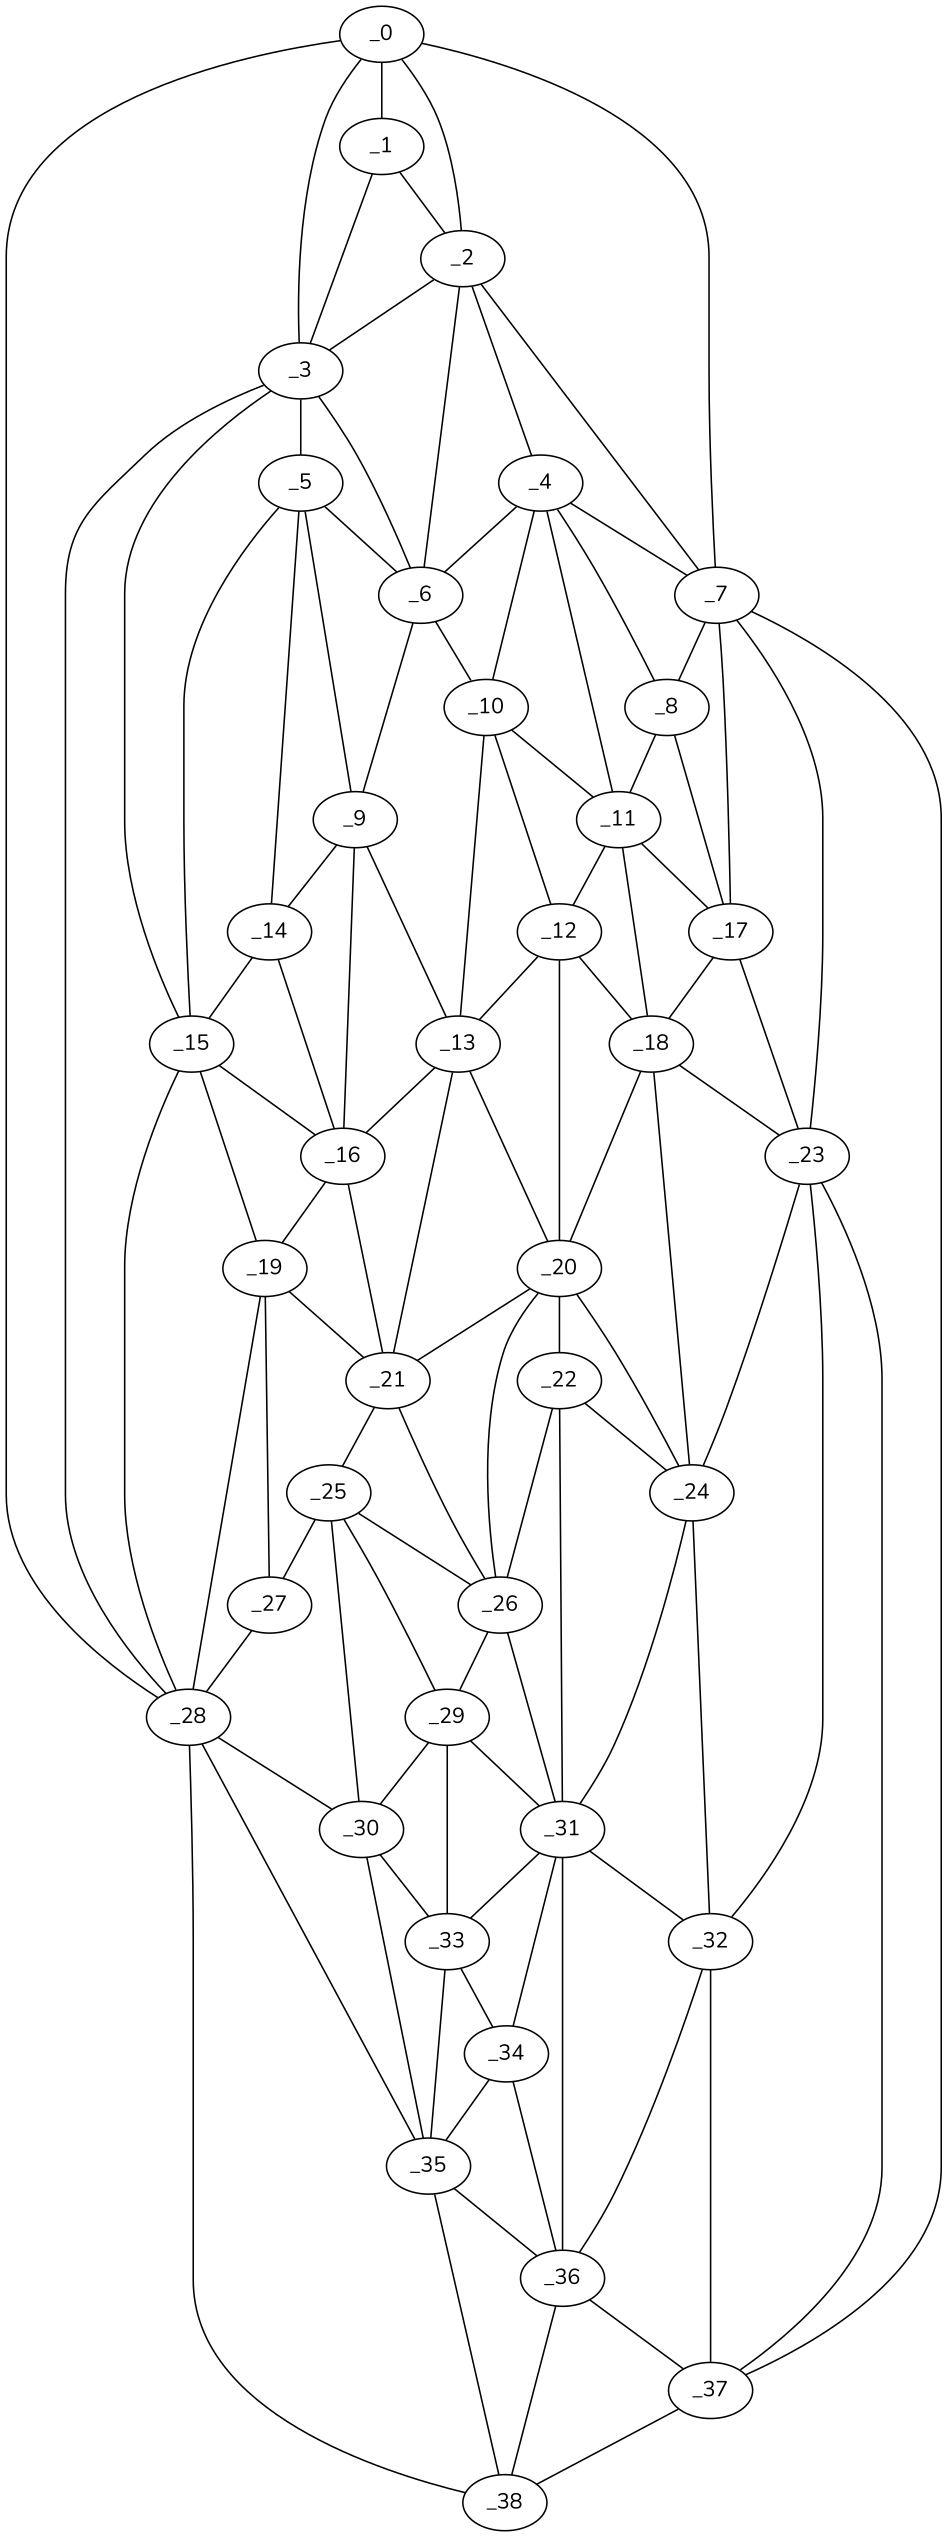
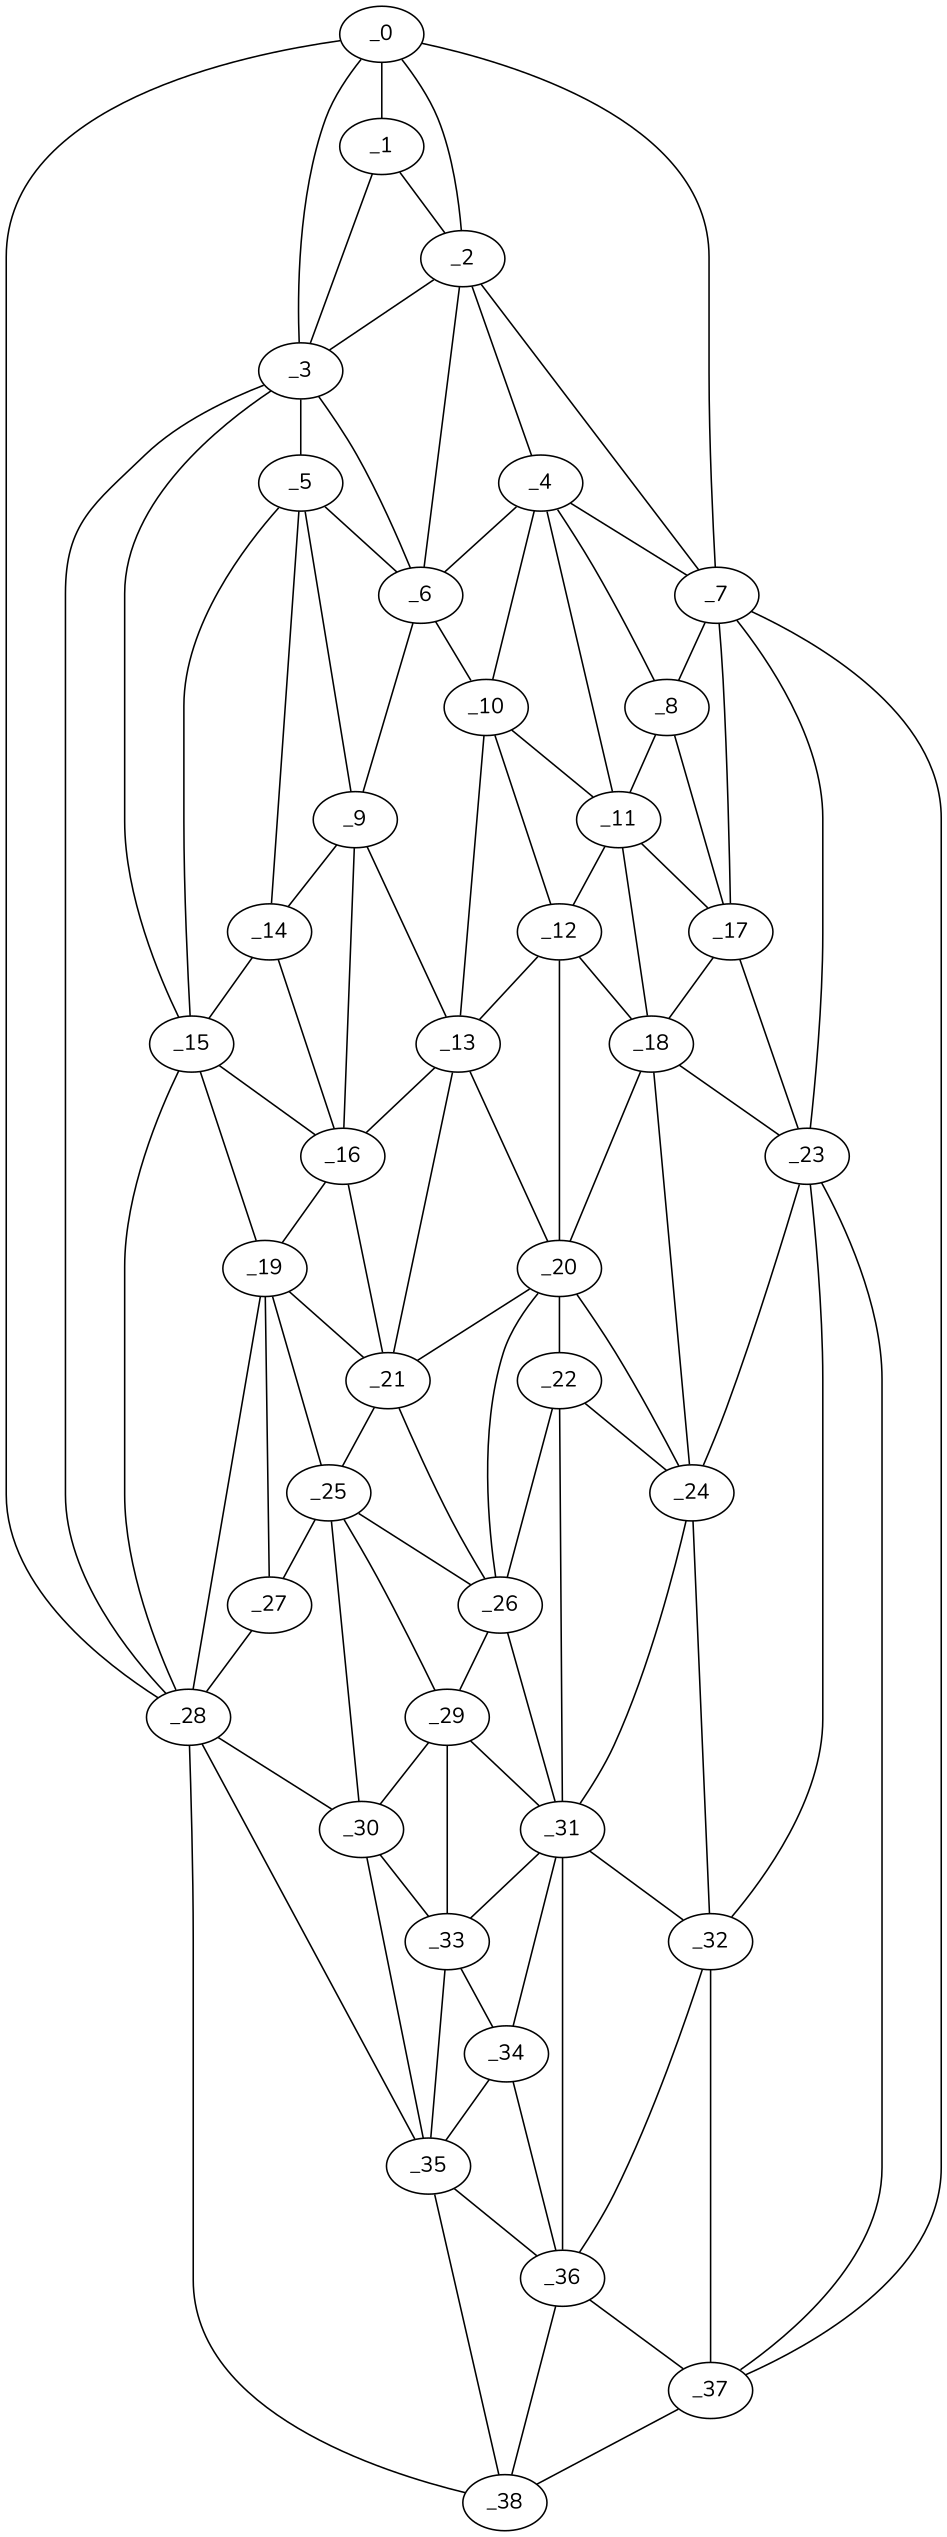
edge "_19" -- "_25": added
